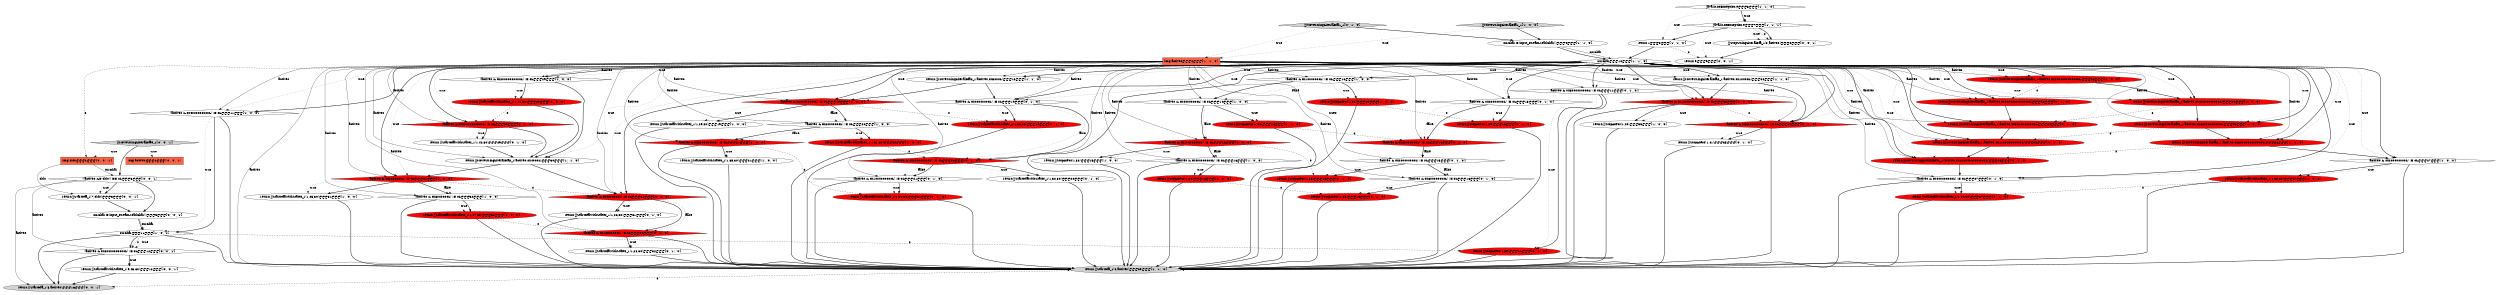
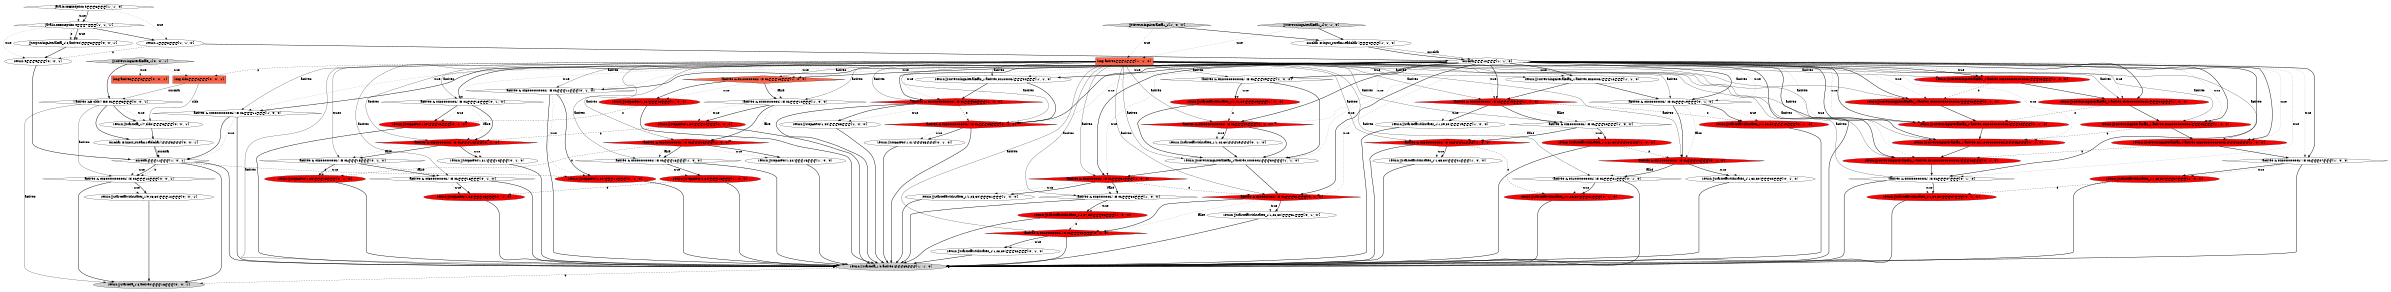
node "(active0 & 0x10000000L) != 0L@@@13@@@['1', '0', '0']": fillcolor white -> tomato
edge "return 9@@@9@@@['0', '0', '1']" -> "curChar@@@11@@@['1', '0', '1']": added
node "return jjStopAtPos(1,31)@@@14@@@['0', '1', '0']": added
